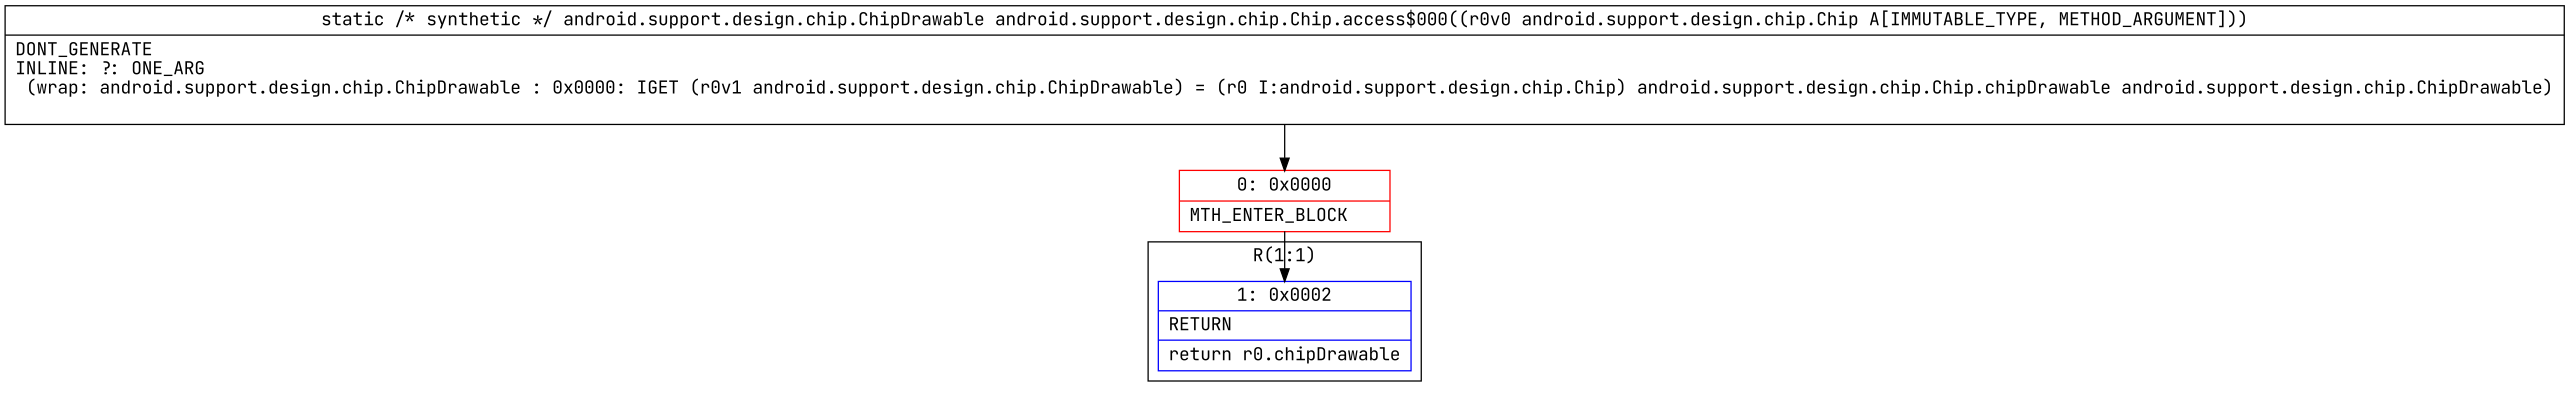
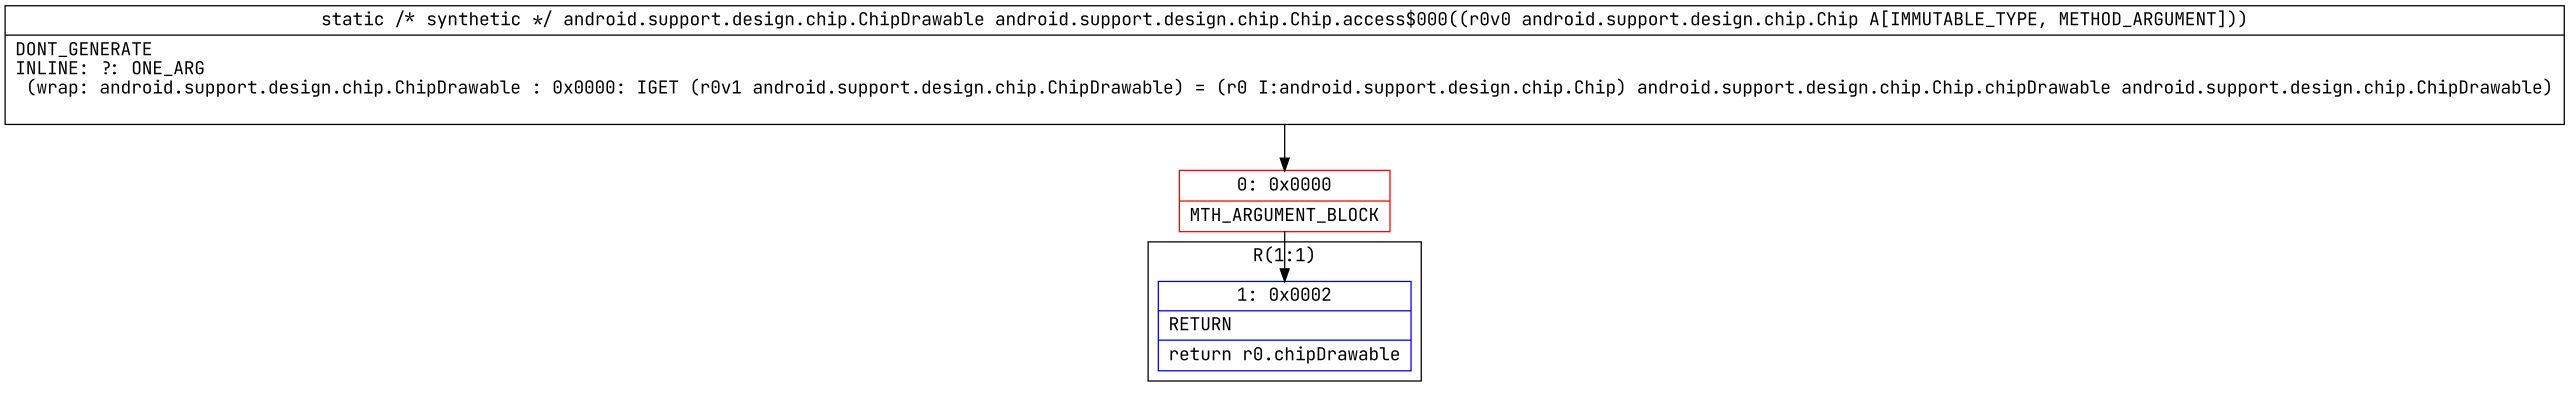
node "0: 0x0000": text "MTH_ENTER_BLOCK" -> "MTH_ARGUMENT_BLOCK"
